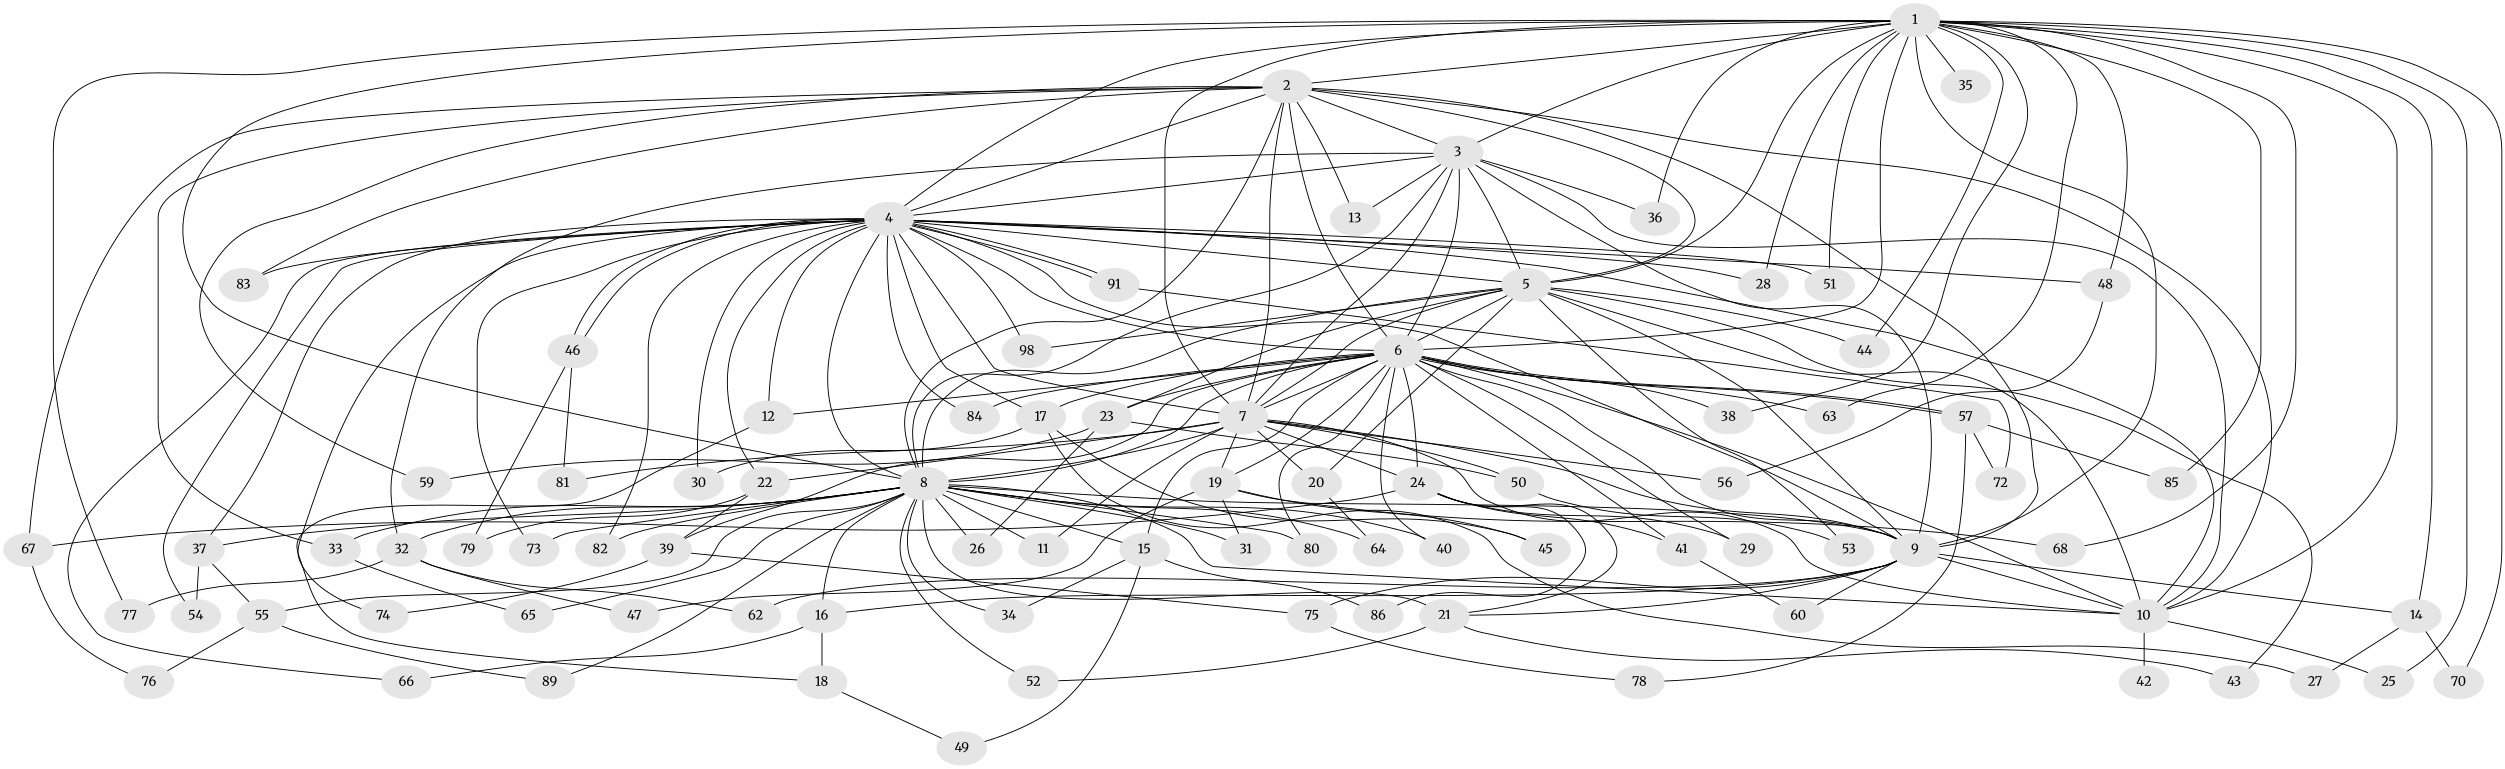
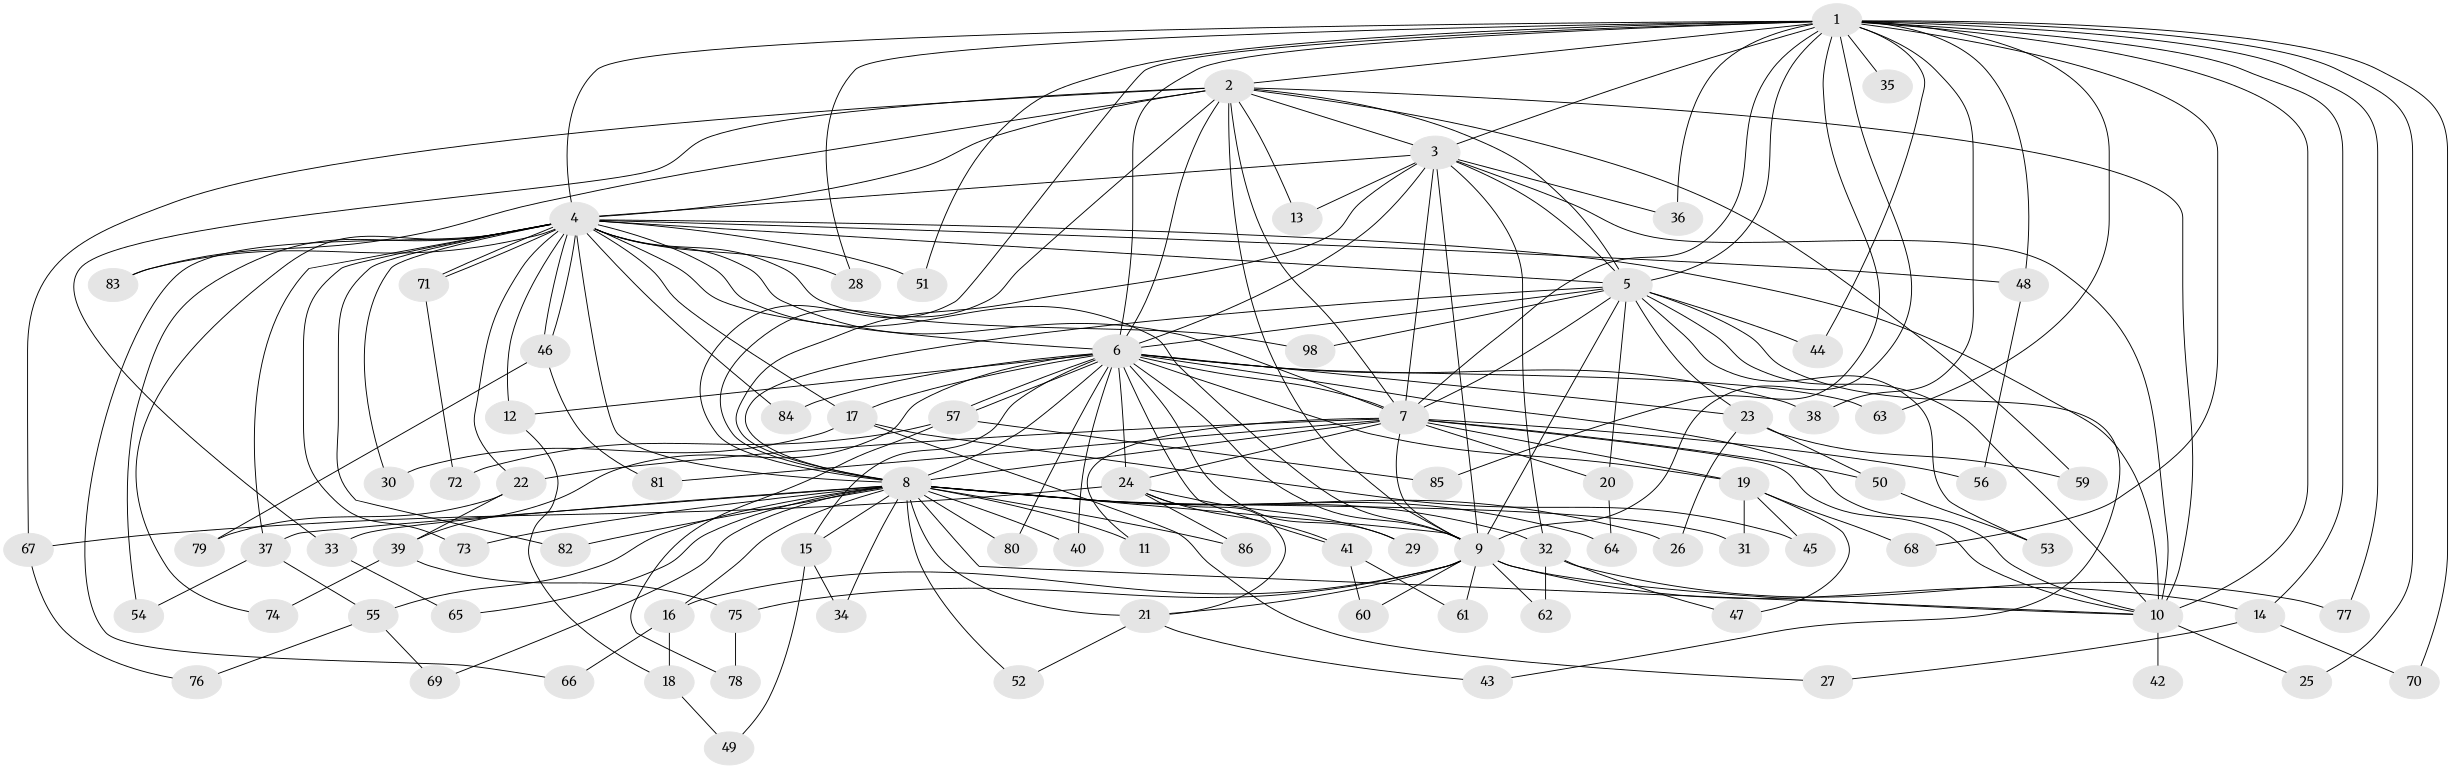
node "91": label "91" -> "71"
edge "15" -- "86": now "8" -- "86"
node "61": added
node "89": label "89" -> "69"
